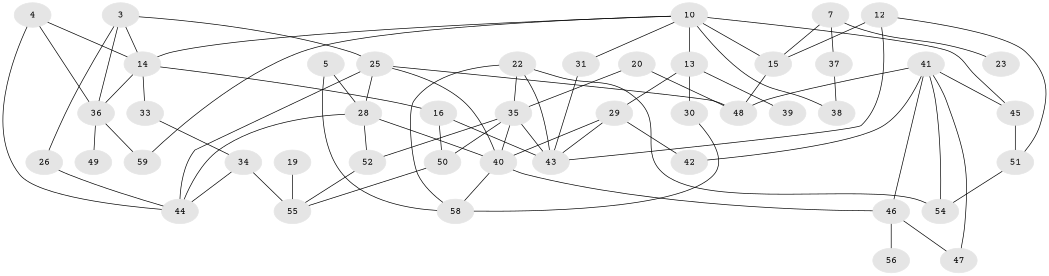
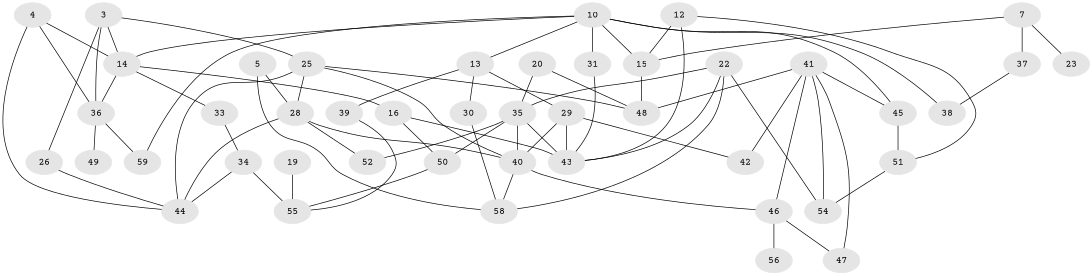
edge "52" -- "55": now "39" -- "55"
